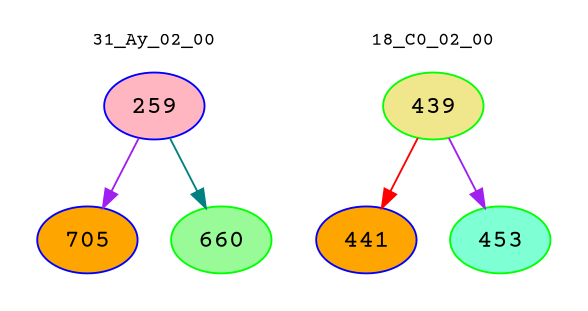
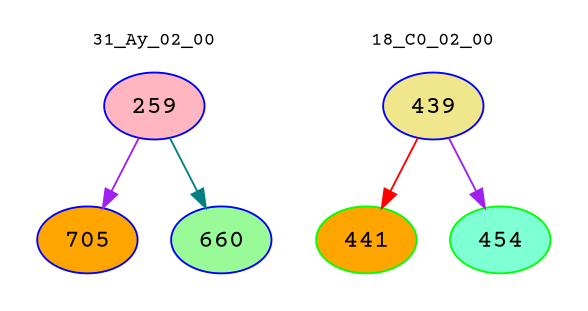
node "439": color green -> blue
node "660": color green -> blue
node "441": color blue -> green
node "453": label "453" -> "454"
